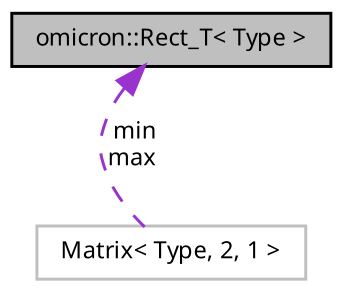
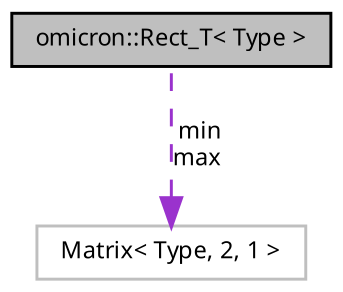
edge "Matrix< Type, 2, 1 >" -> "omicron::Rect_T< Type >": reversed
